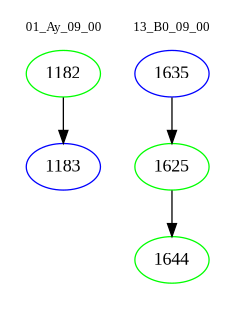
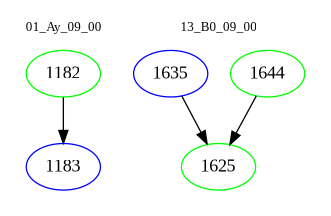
edge "1625" -> "1644": reversed
